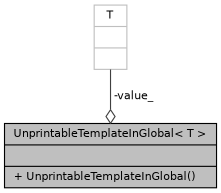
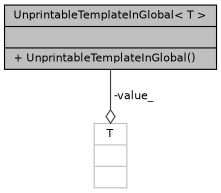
edge "T" -> "UnprintableTemplateInGlobal< T >": reversed
